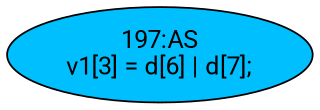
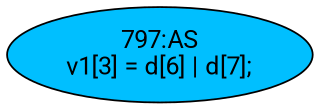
node "197:AS v1[3] = d[6] | d[7];": label "197:AS v1[3] = d[6] | d[7];" -> "797:AS v1[3] = d[6] | d[7];"
